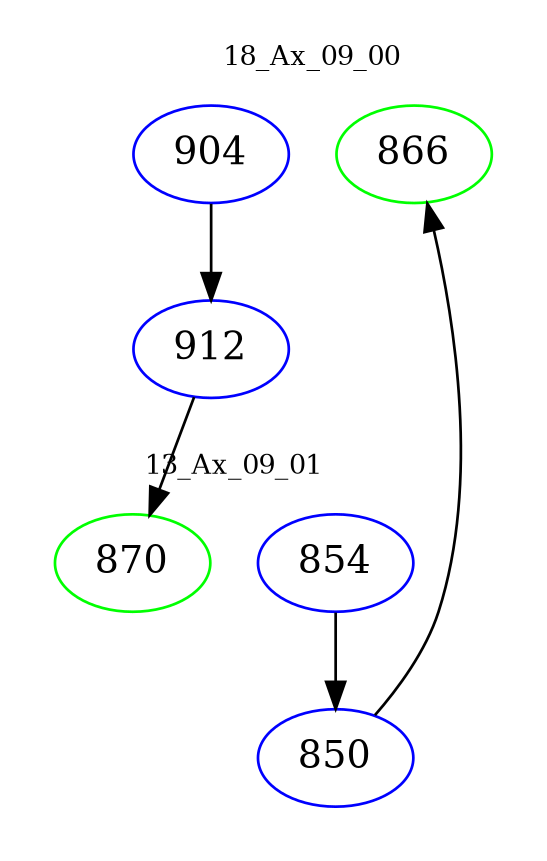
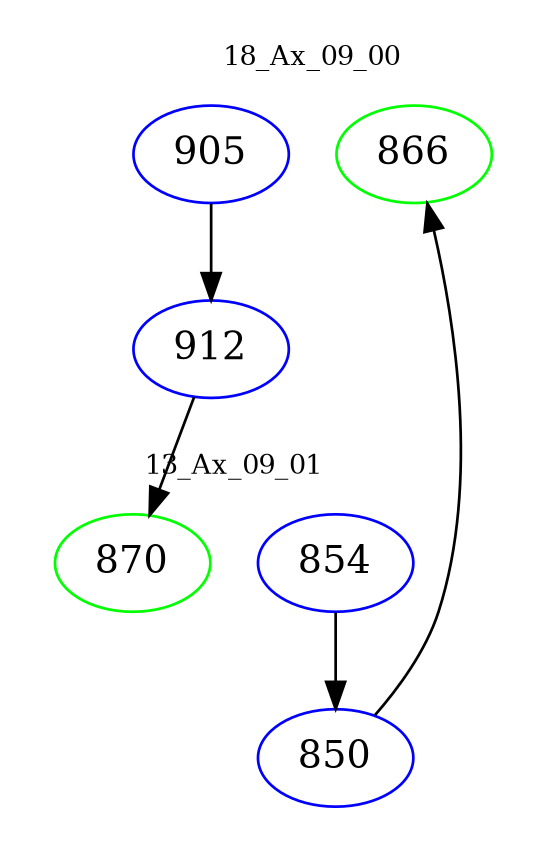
node "904": label "904" -> "905"
